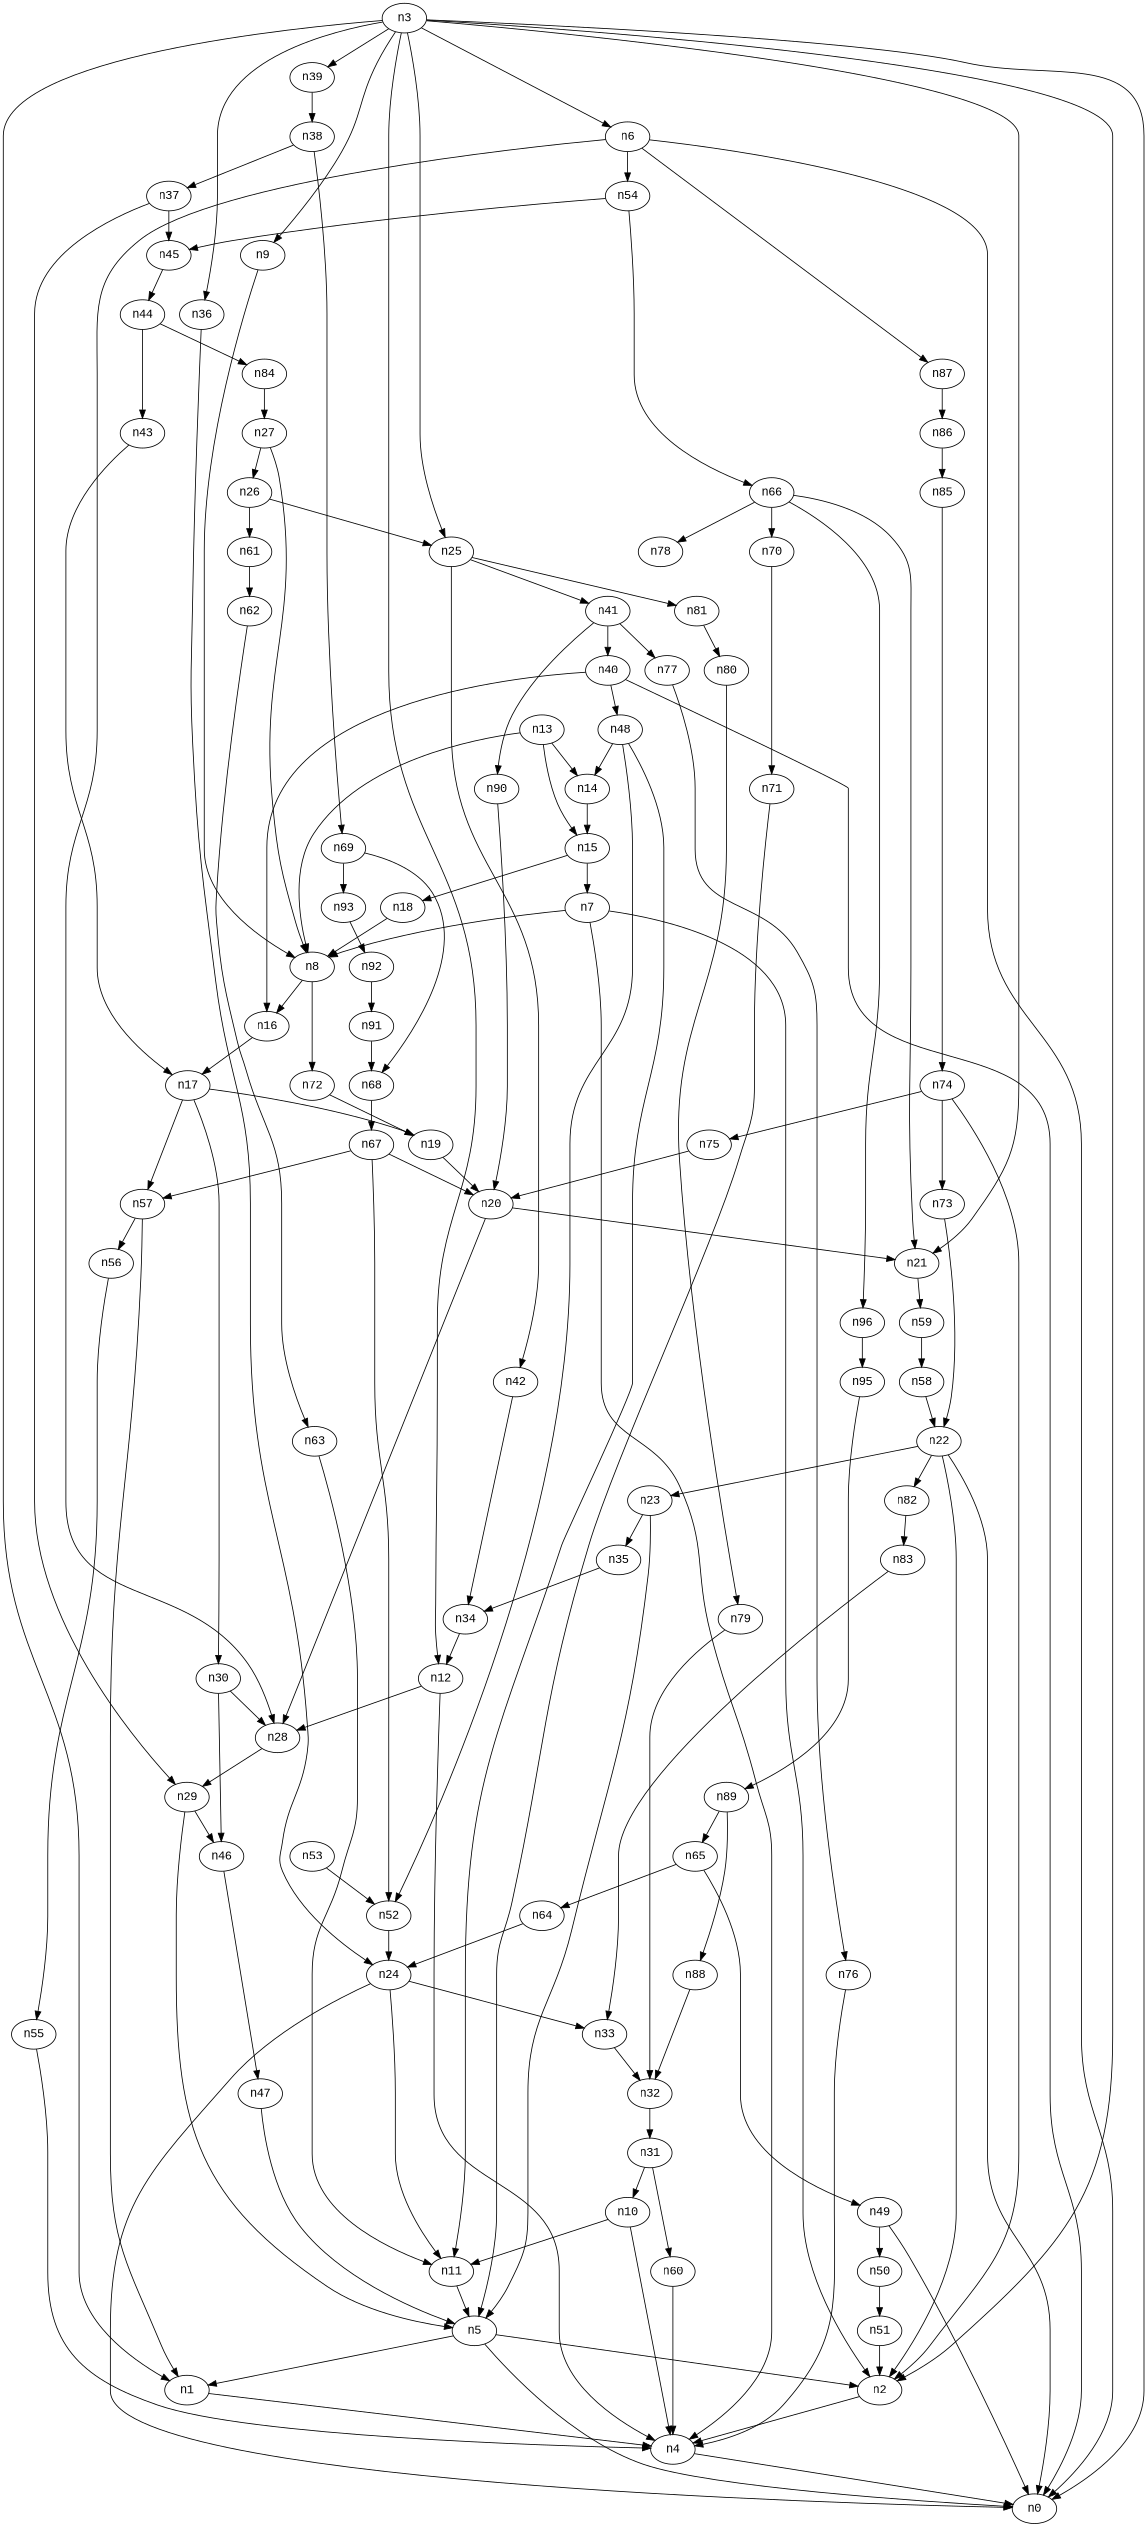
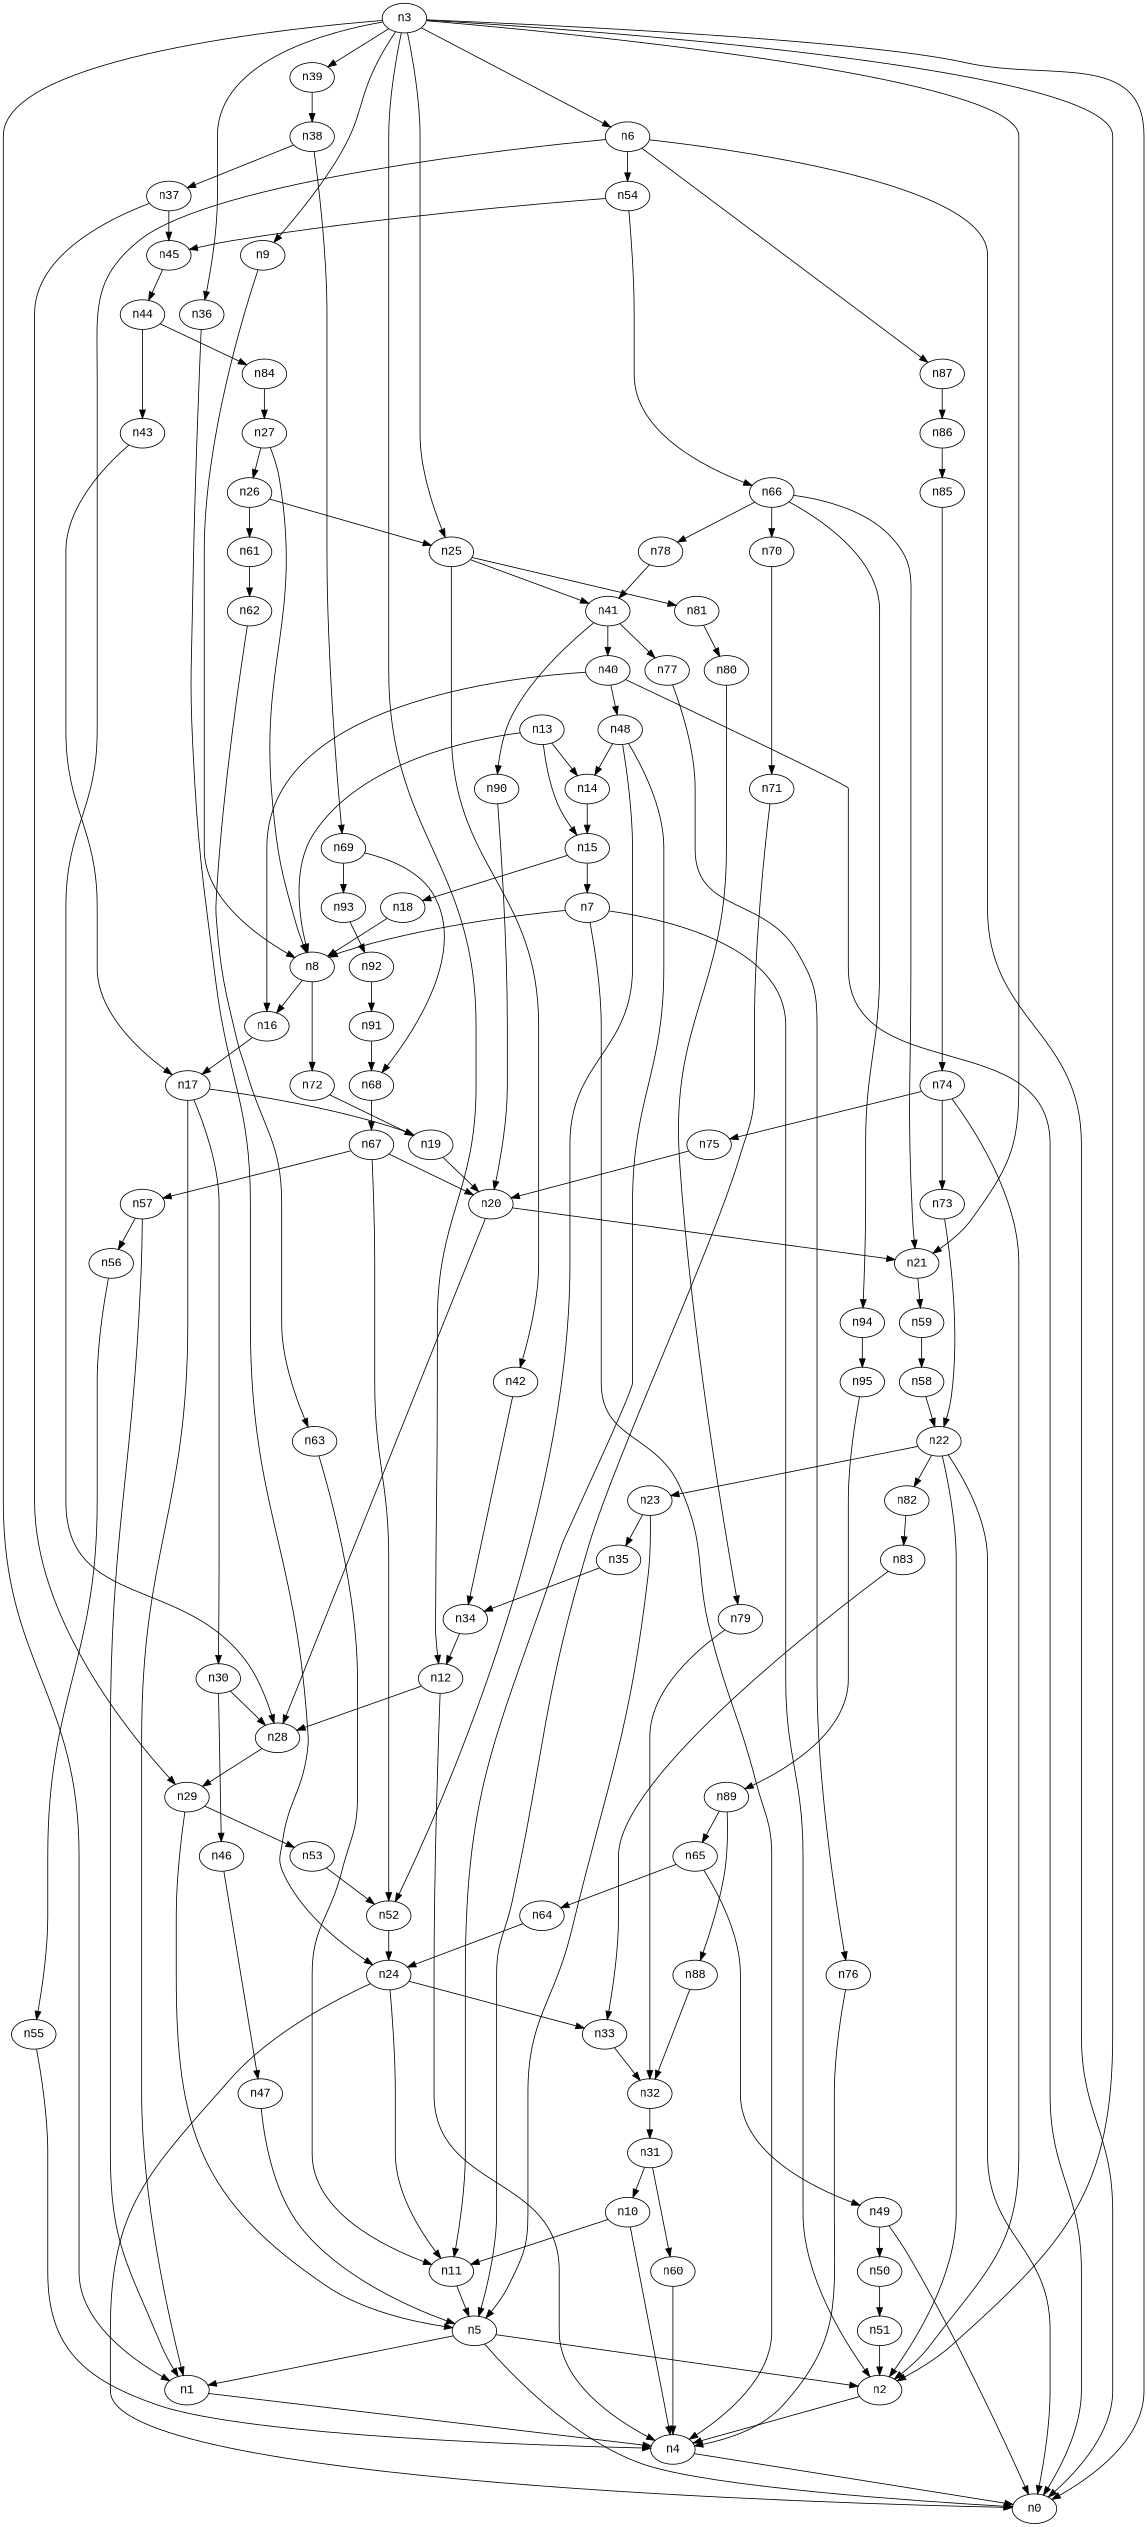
edge "n78" -> "n41": added
edge "n17" -> "n57": now "n17" -> "n1"
node "n96": label "n96" -> "n94"
edge "n29" -> "n46": now "n29" -> "n53"
